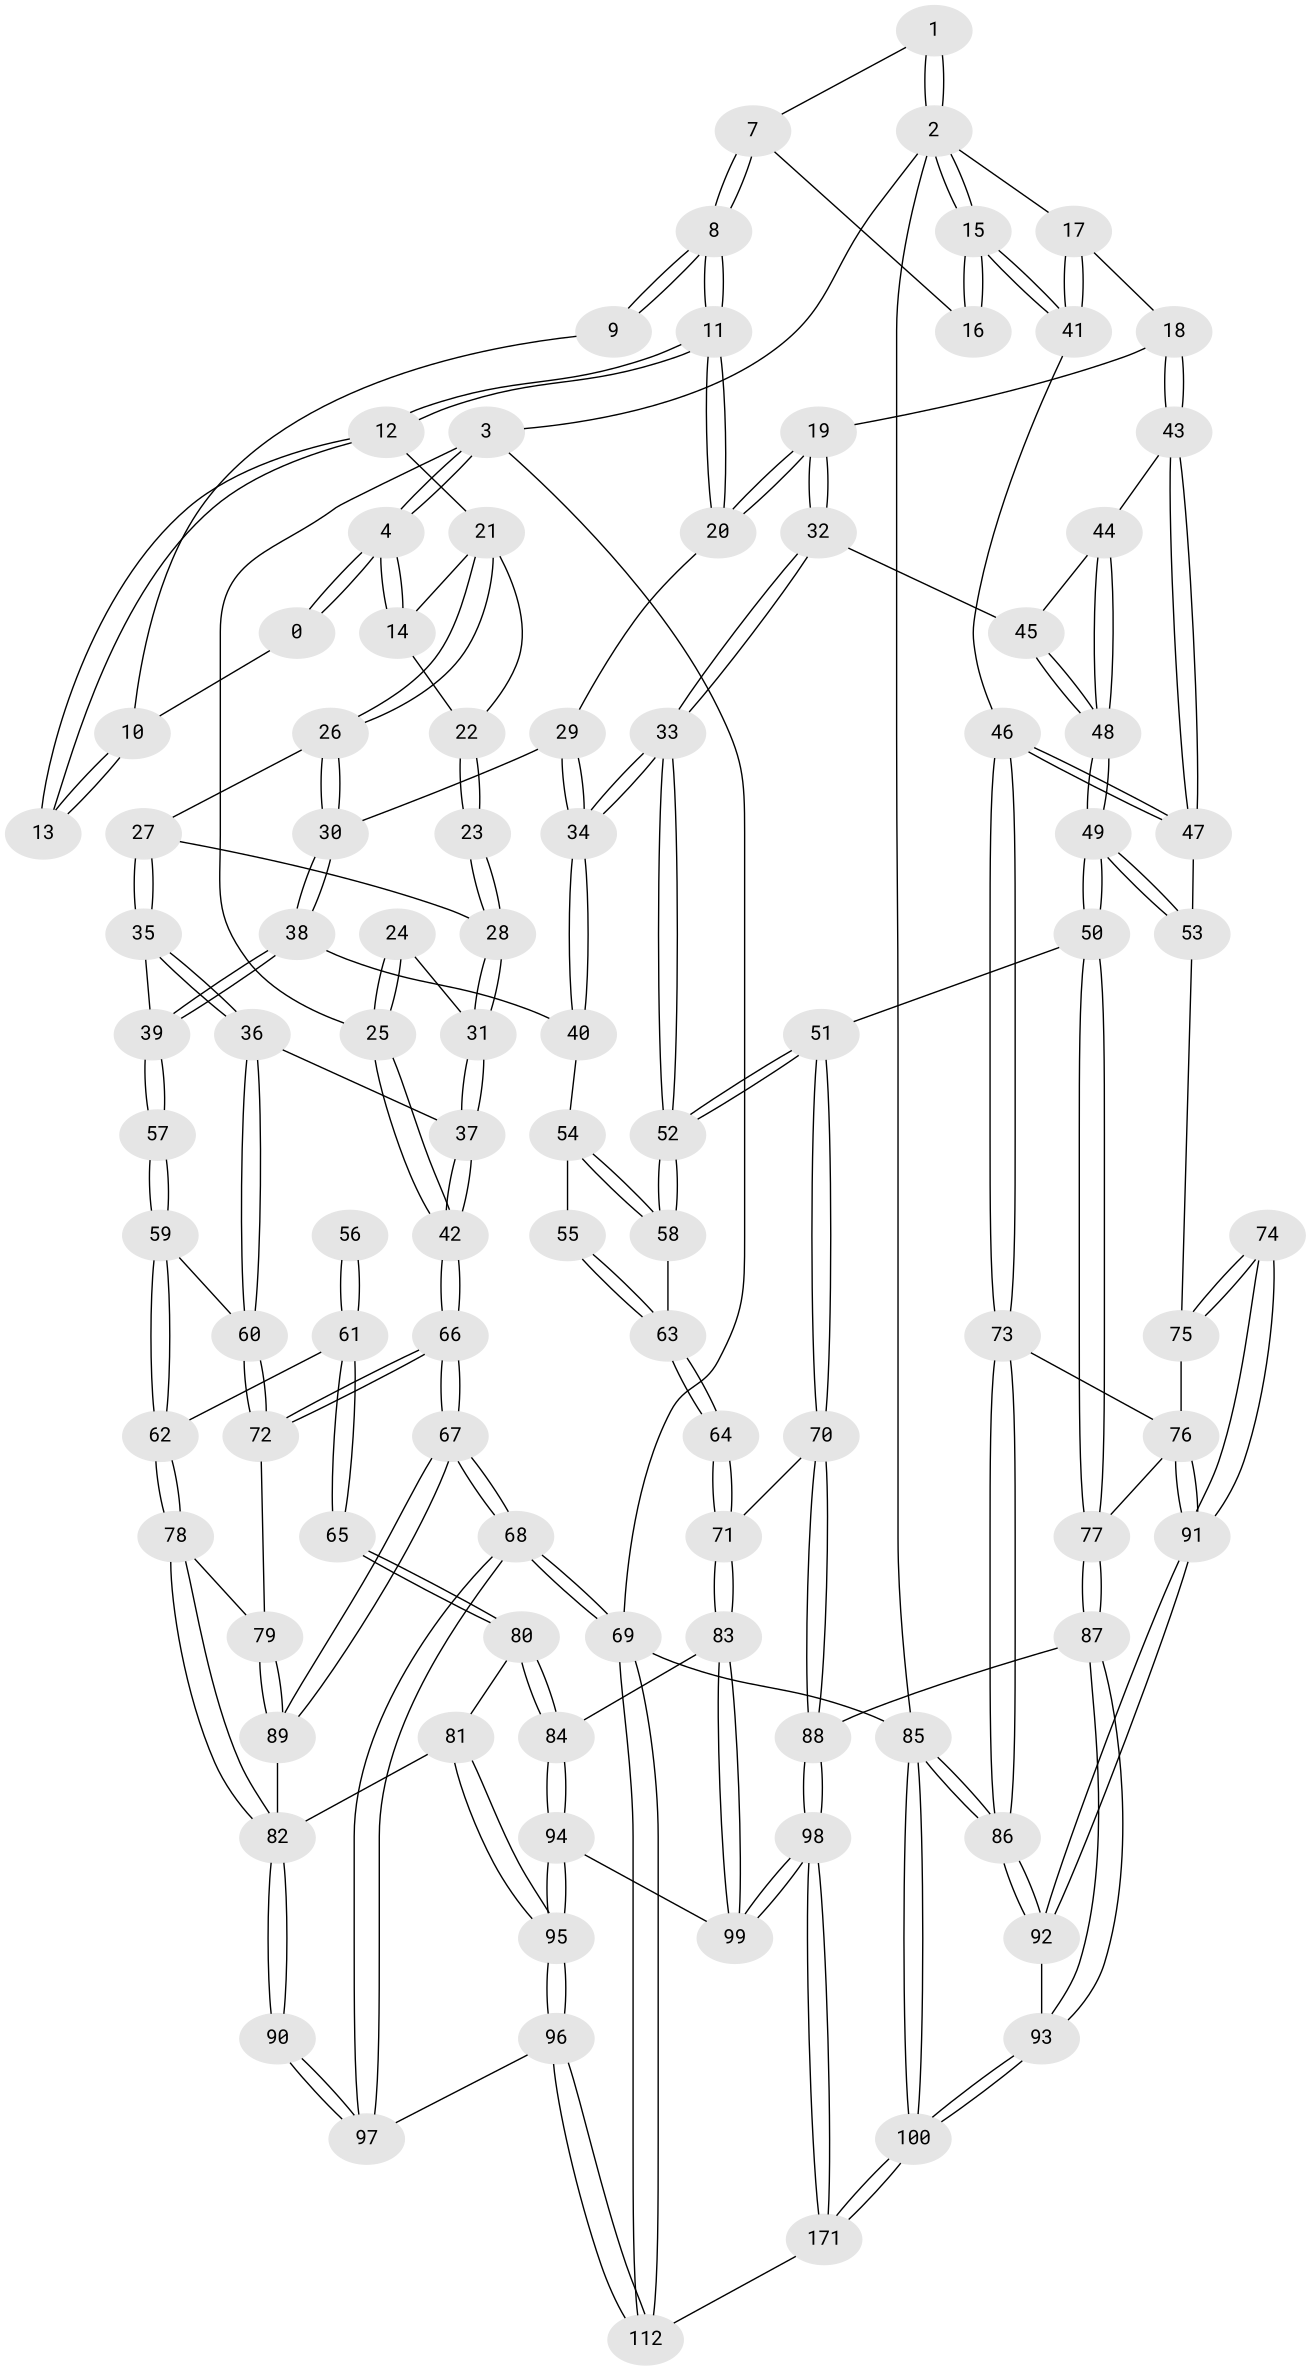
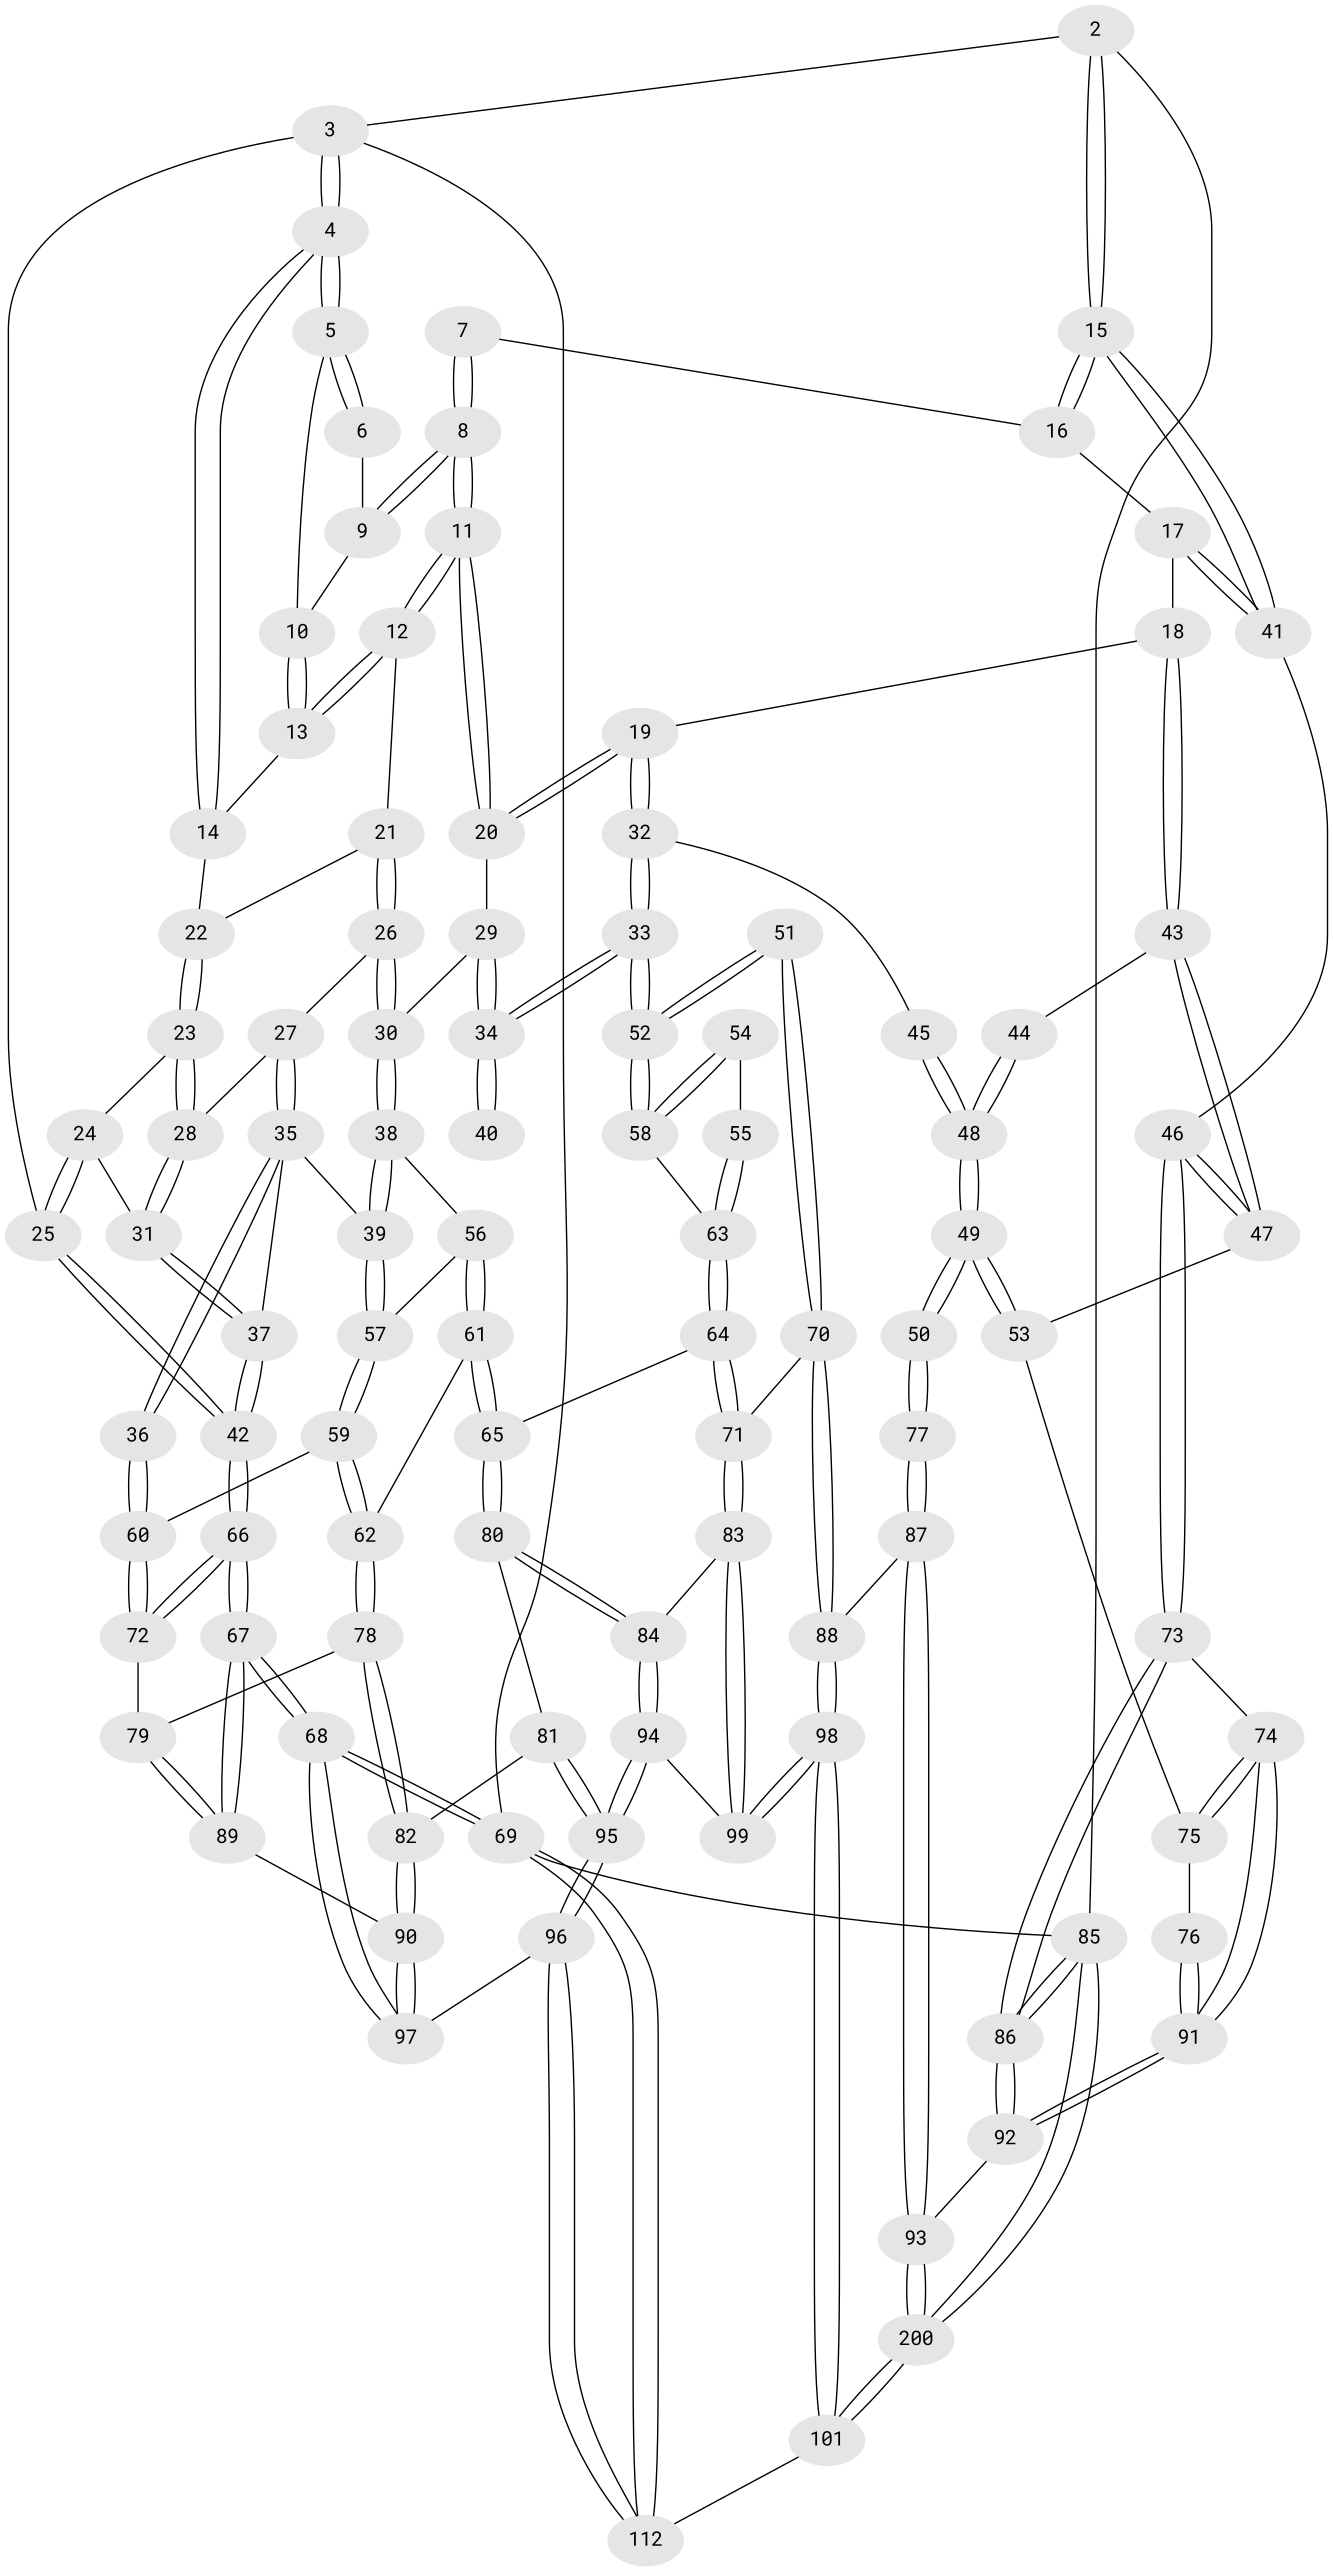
node "1": removed
edge "2" -- "17": now "16" -- "17"
node "6": added
edge "21" -- "14": now "13" -- "14"
edge "44" -- "45": removed
node "0": label "0" -> "5"
edge "38" -- "40": now "38" -- "56"
edge "50" -- "51": removed
edge "23" -- "24": added
edge "36" -- "37": now "35" -- "37"
edge "40" -- "54": removed
edge "56" -- "57": added
edge "64" -- "65": added
edge "73" -- "76": now "73" -- "74"
edge "76" -- "77": removed
edge "89" -- "82": now "89" -- "90"
node "100": label "100" -> "200"
node "171": label "171" -> "101"
